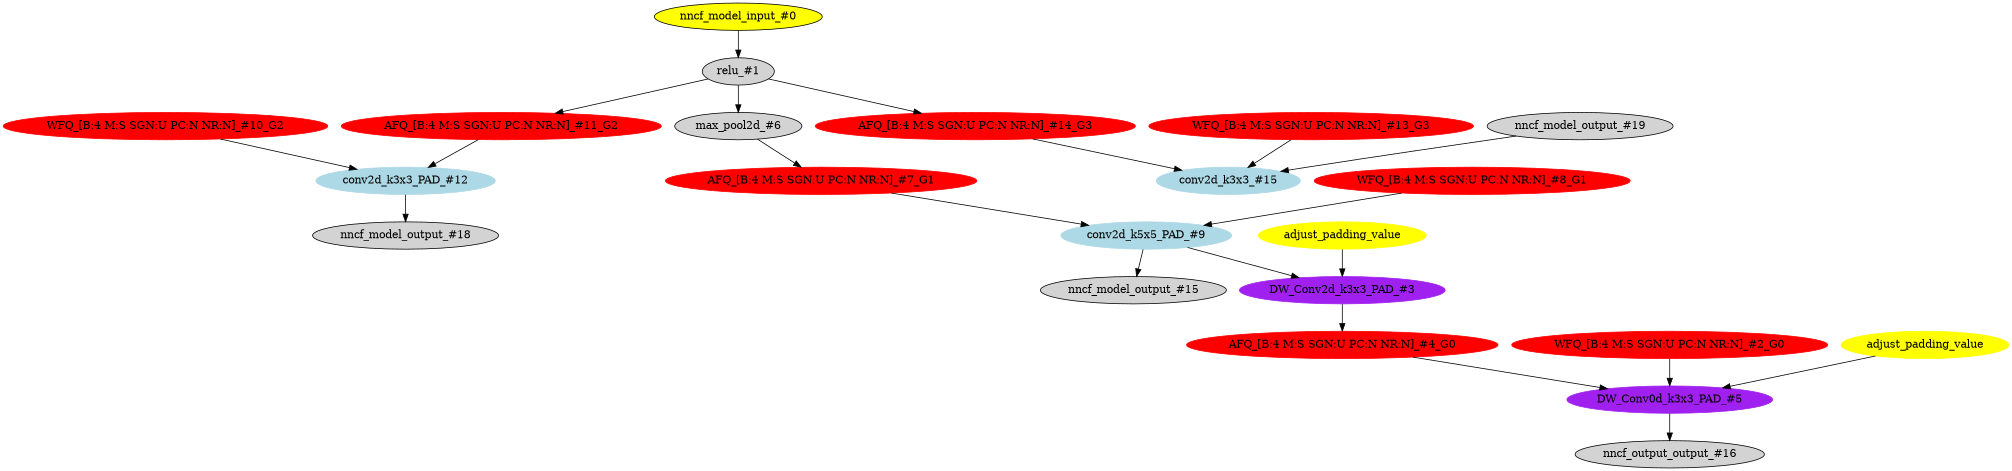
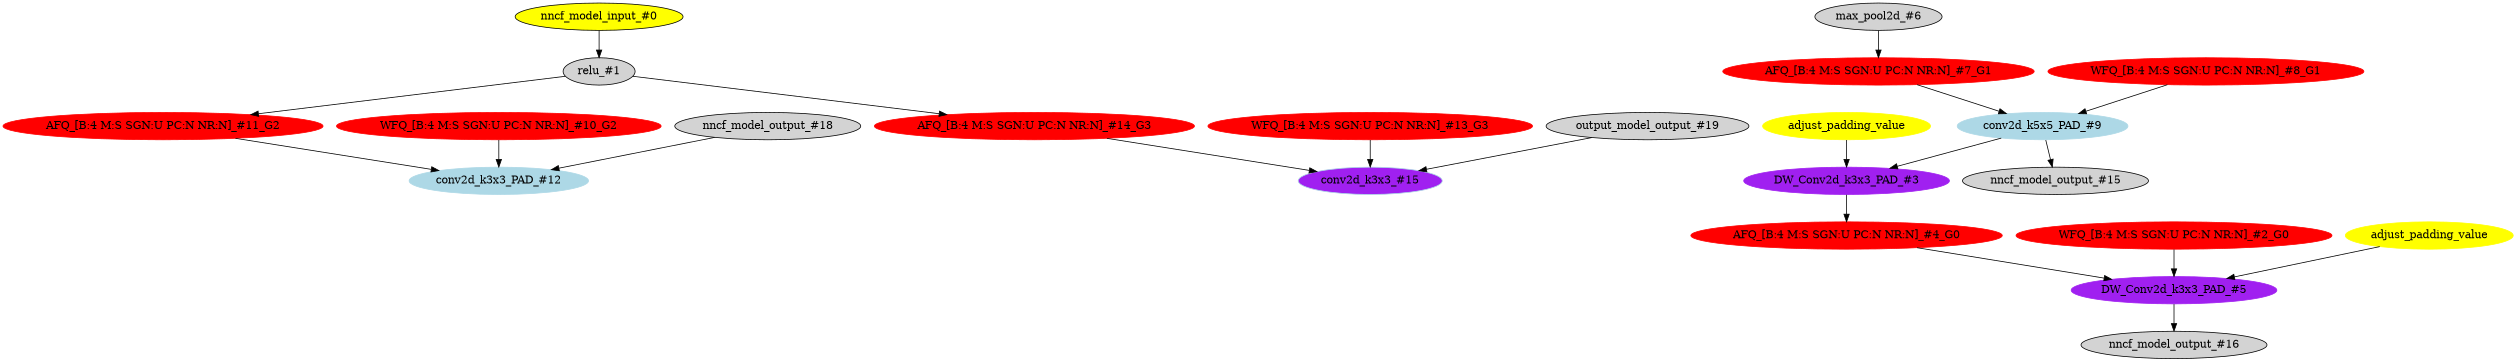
edge "relu_#1" -> "max_pool2d_#6": removed
node "nncf_model_output_#19": label "nncf_model_output_#19" -> "output_model_output_#19"
node "conv2d_k3x3_#15": fillcolor lightblue -> purple
edge "conv2d_k3x3_PAD_#12" -> "nncf_model_output_#18": reversed
node "DW_Conv0d_k3x3_PAD_#5": label "DW_Conv0d_k3x3_PAD_#5" -> "DW_Conv2d_k3x3_PAD_#5"
node "nncf_output_output_#16": label "nncf_output_output_#16" -> "nncf_model_output_#16"
